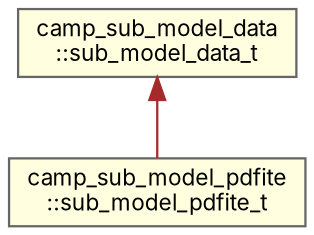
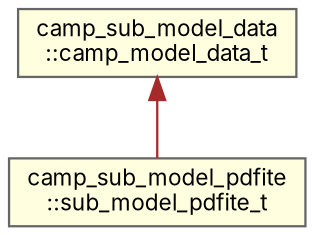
node "camp_sub_model_data ::sub_model_data_t": label "camp_sub_model_data ::sub_model_data_t" -> "camp_sub_model_data ::camp_model_data_t"
